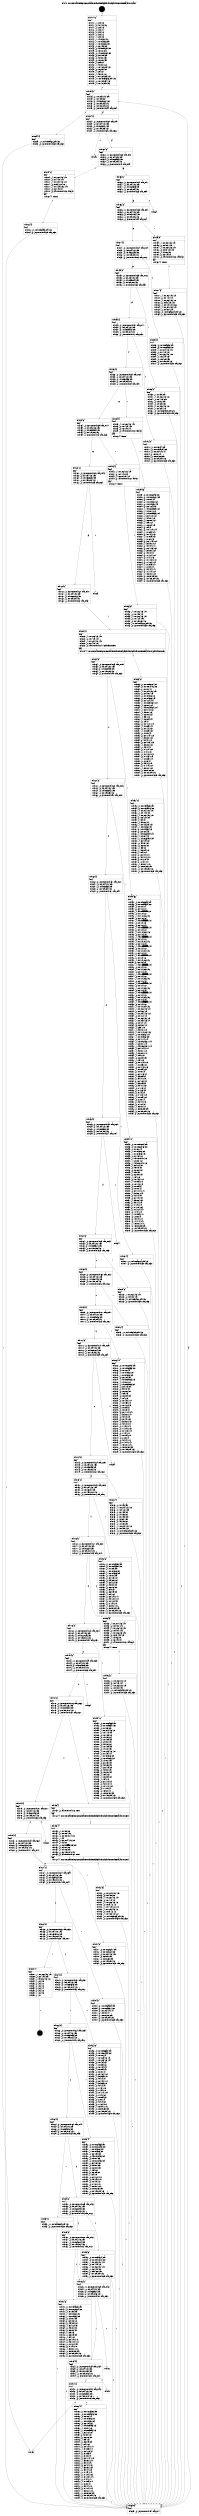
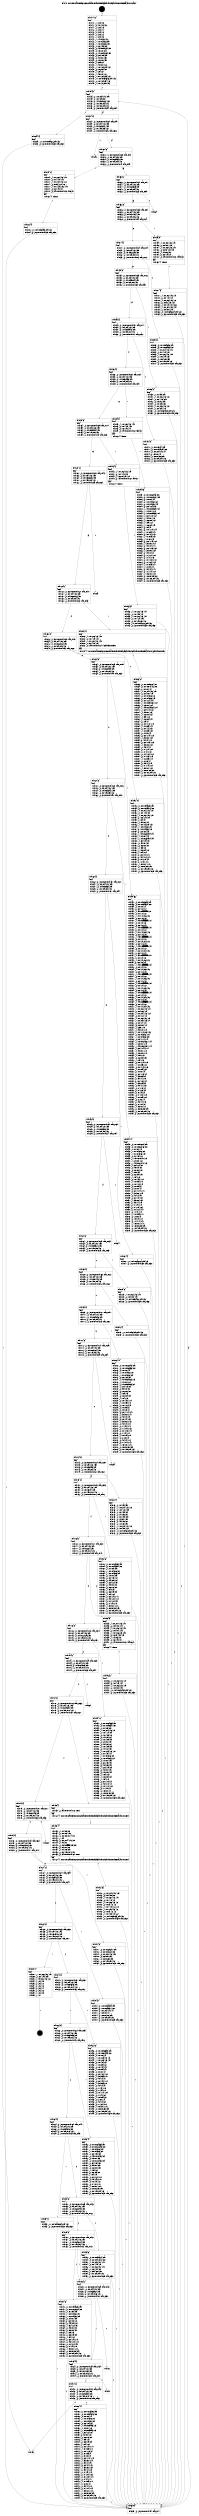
node "0x401638 [28]": added
